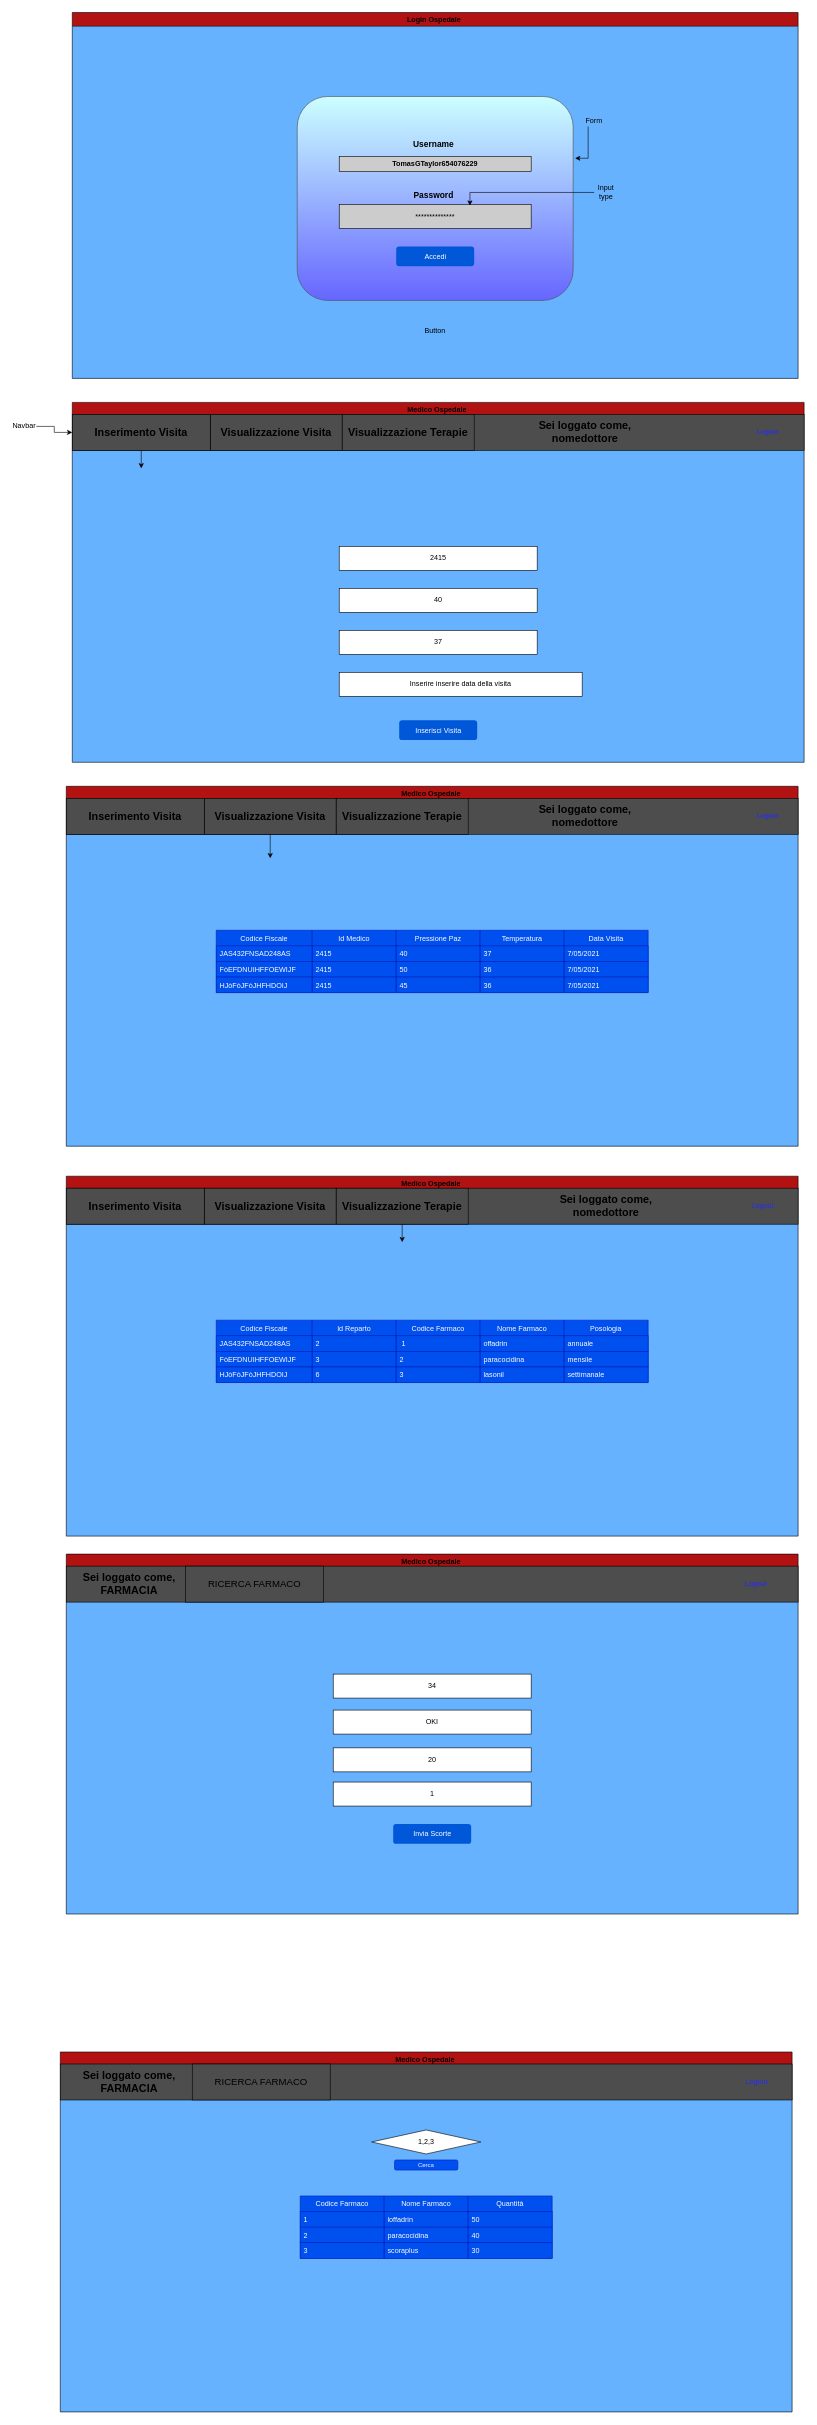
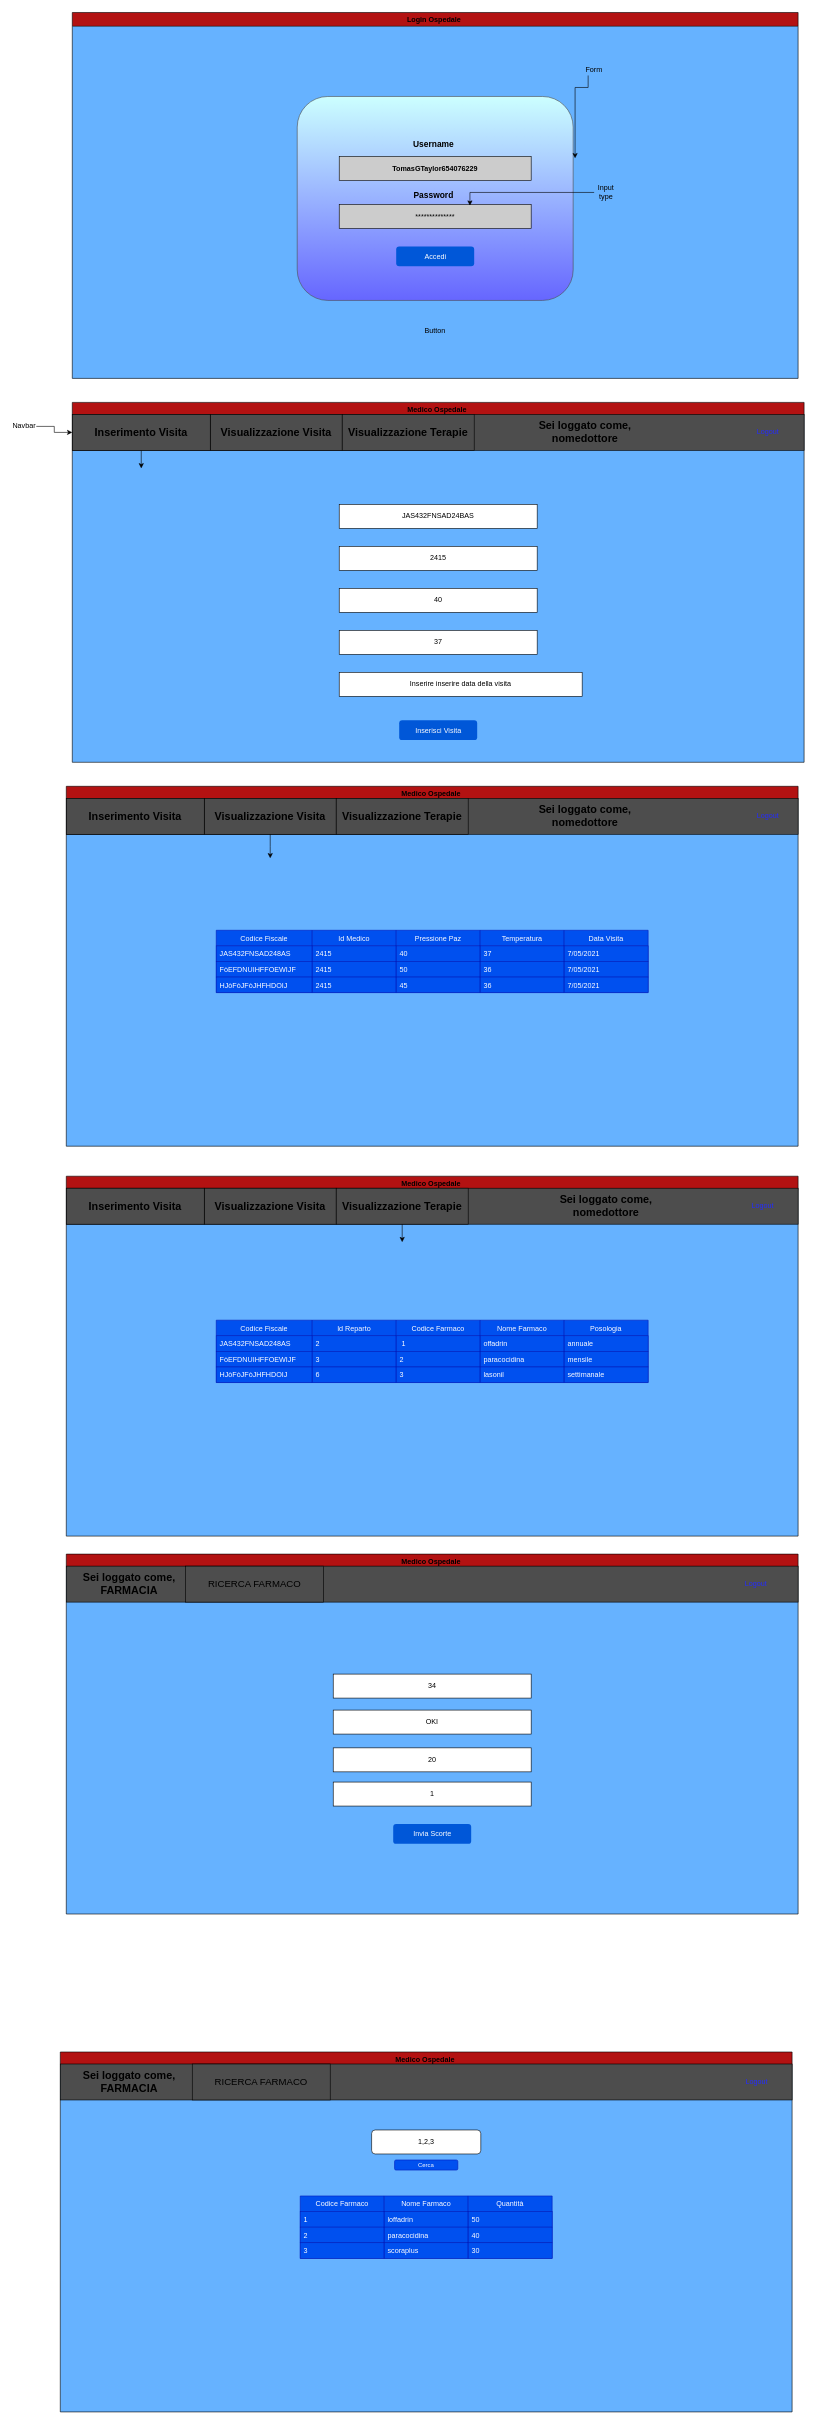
node "Form": moved (594, 120) -> (594, 69)
node "TomasGTaylor654076229": size 192x15 -> 192x24
node "JAS432FNSAD24BAS": added
node "1,2,3": shape diamond -> rounded rectangle
